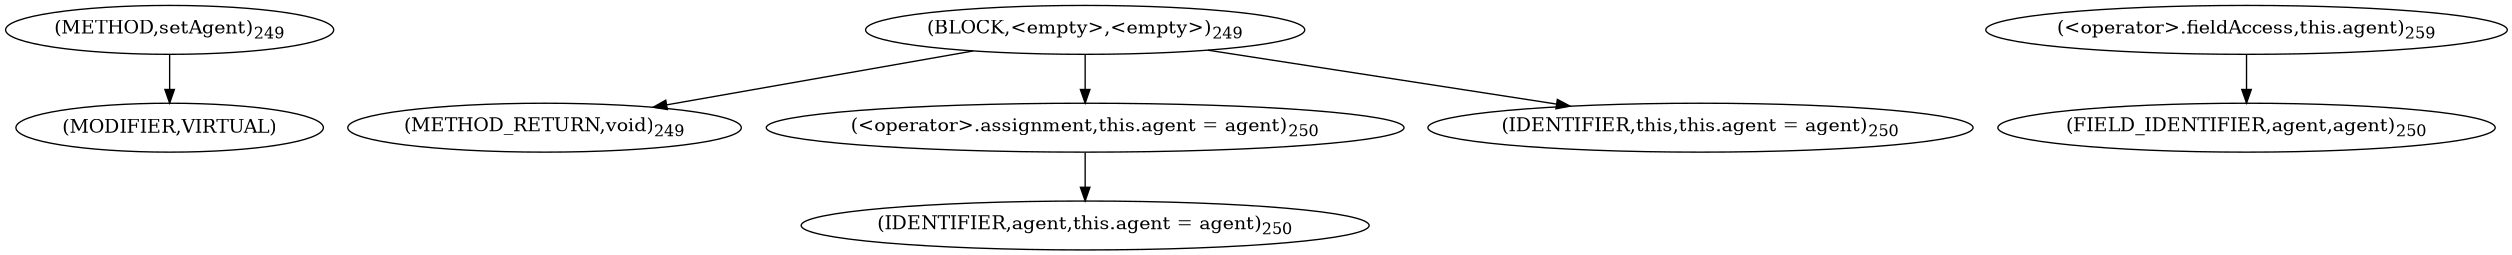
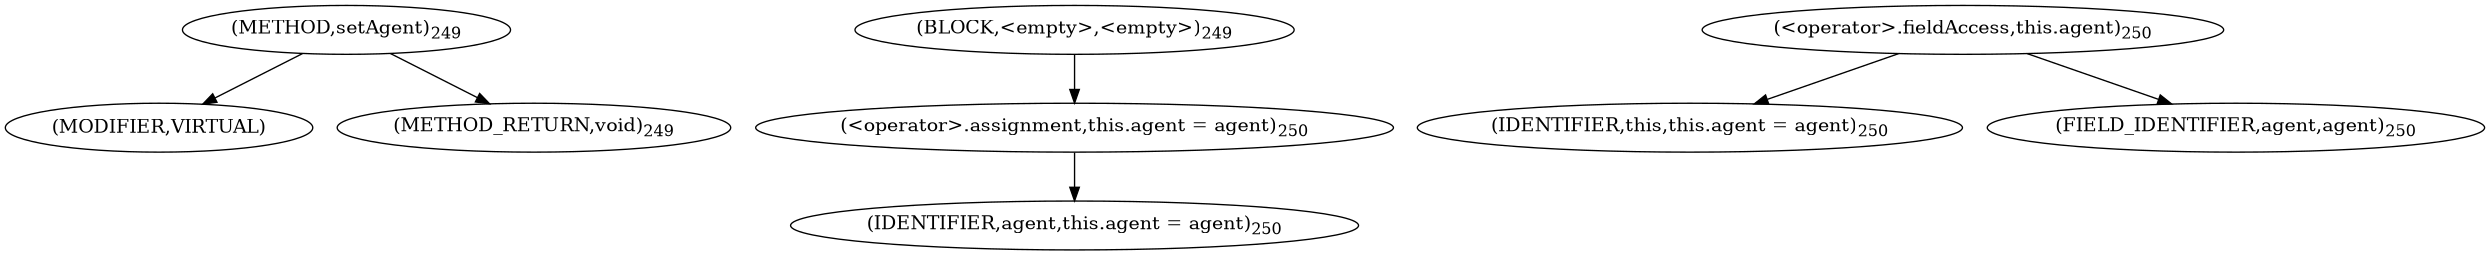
node "(<operator>.fieldAccess,this.agent)": text "259" -> "250"
edge "(BLOCK,<empty>,<empty>)" -> "(IDENTIFIER,this,this.agent = agent)": now "(<operator>.fieldAccess,this.agent)" -> "(IDENTIFIER,this,this.agent = agent)"
edge "(BLOCK,<empty>,<empty>)" -> "(METHOD_RETURN,void)": now "(METHOD,setAgent)" -> "(METHOD_RETURN,void)"
